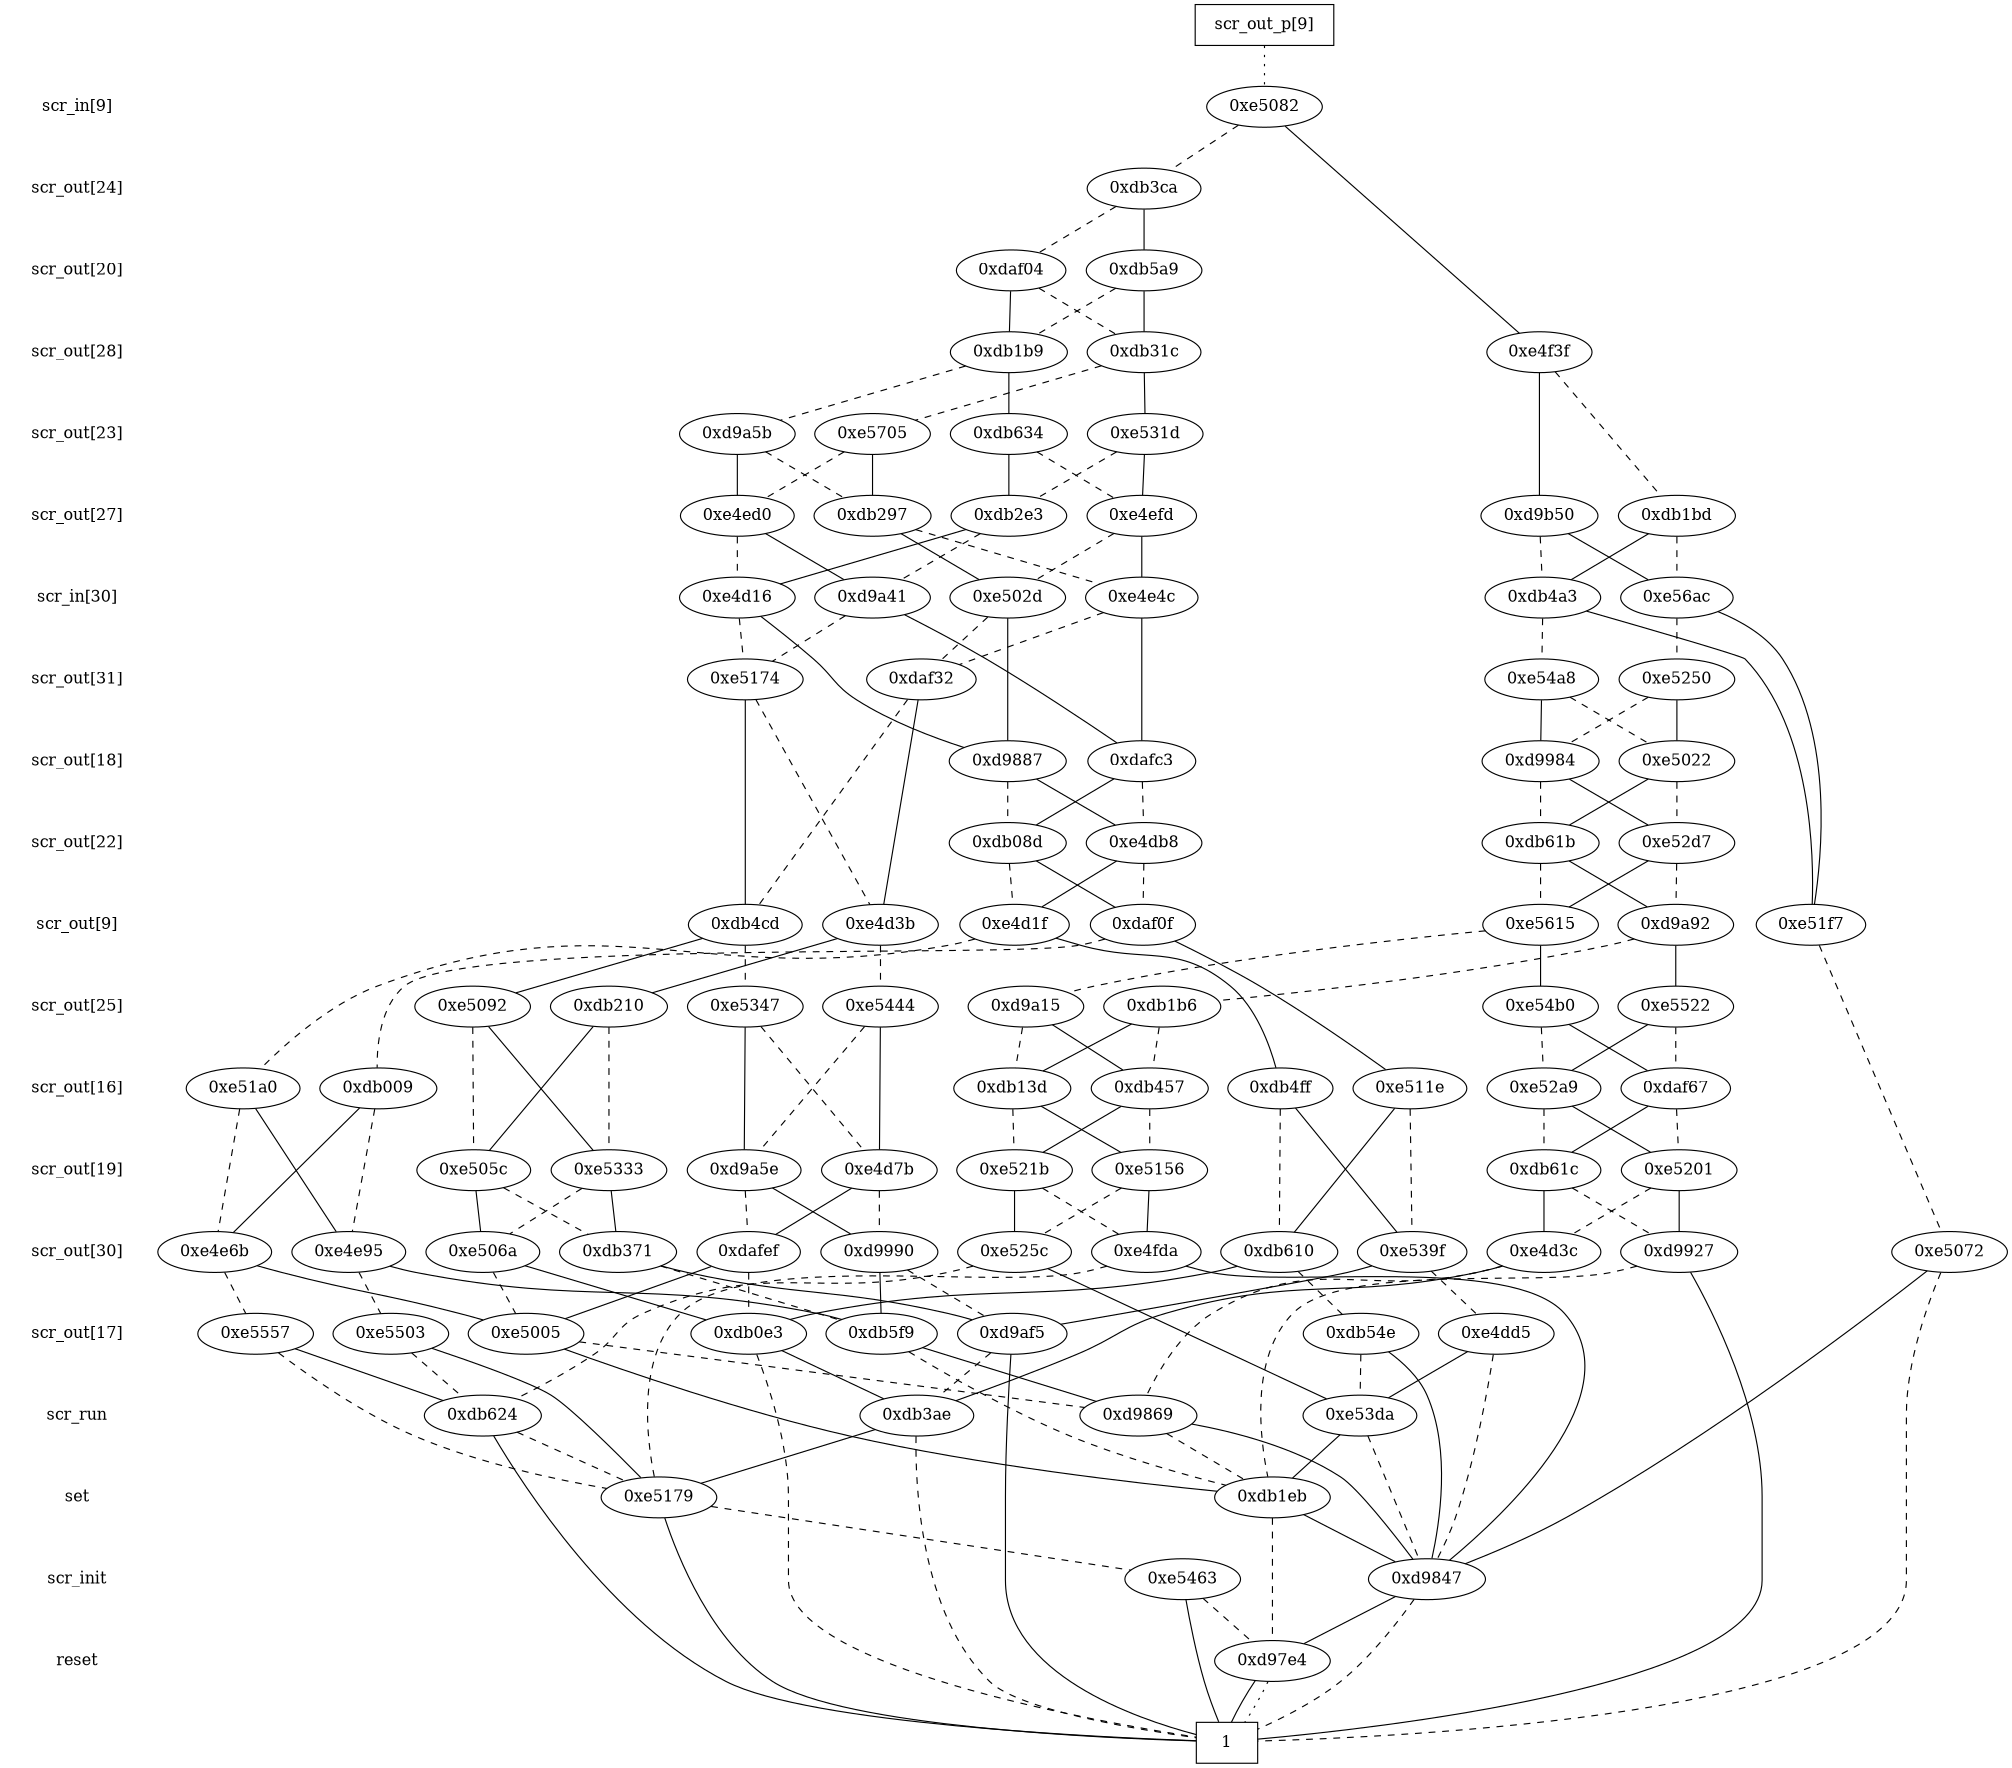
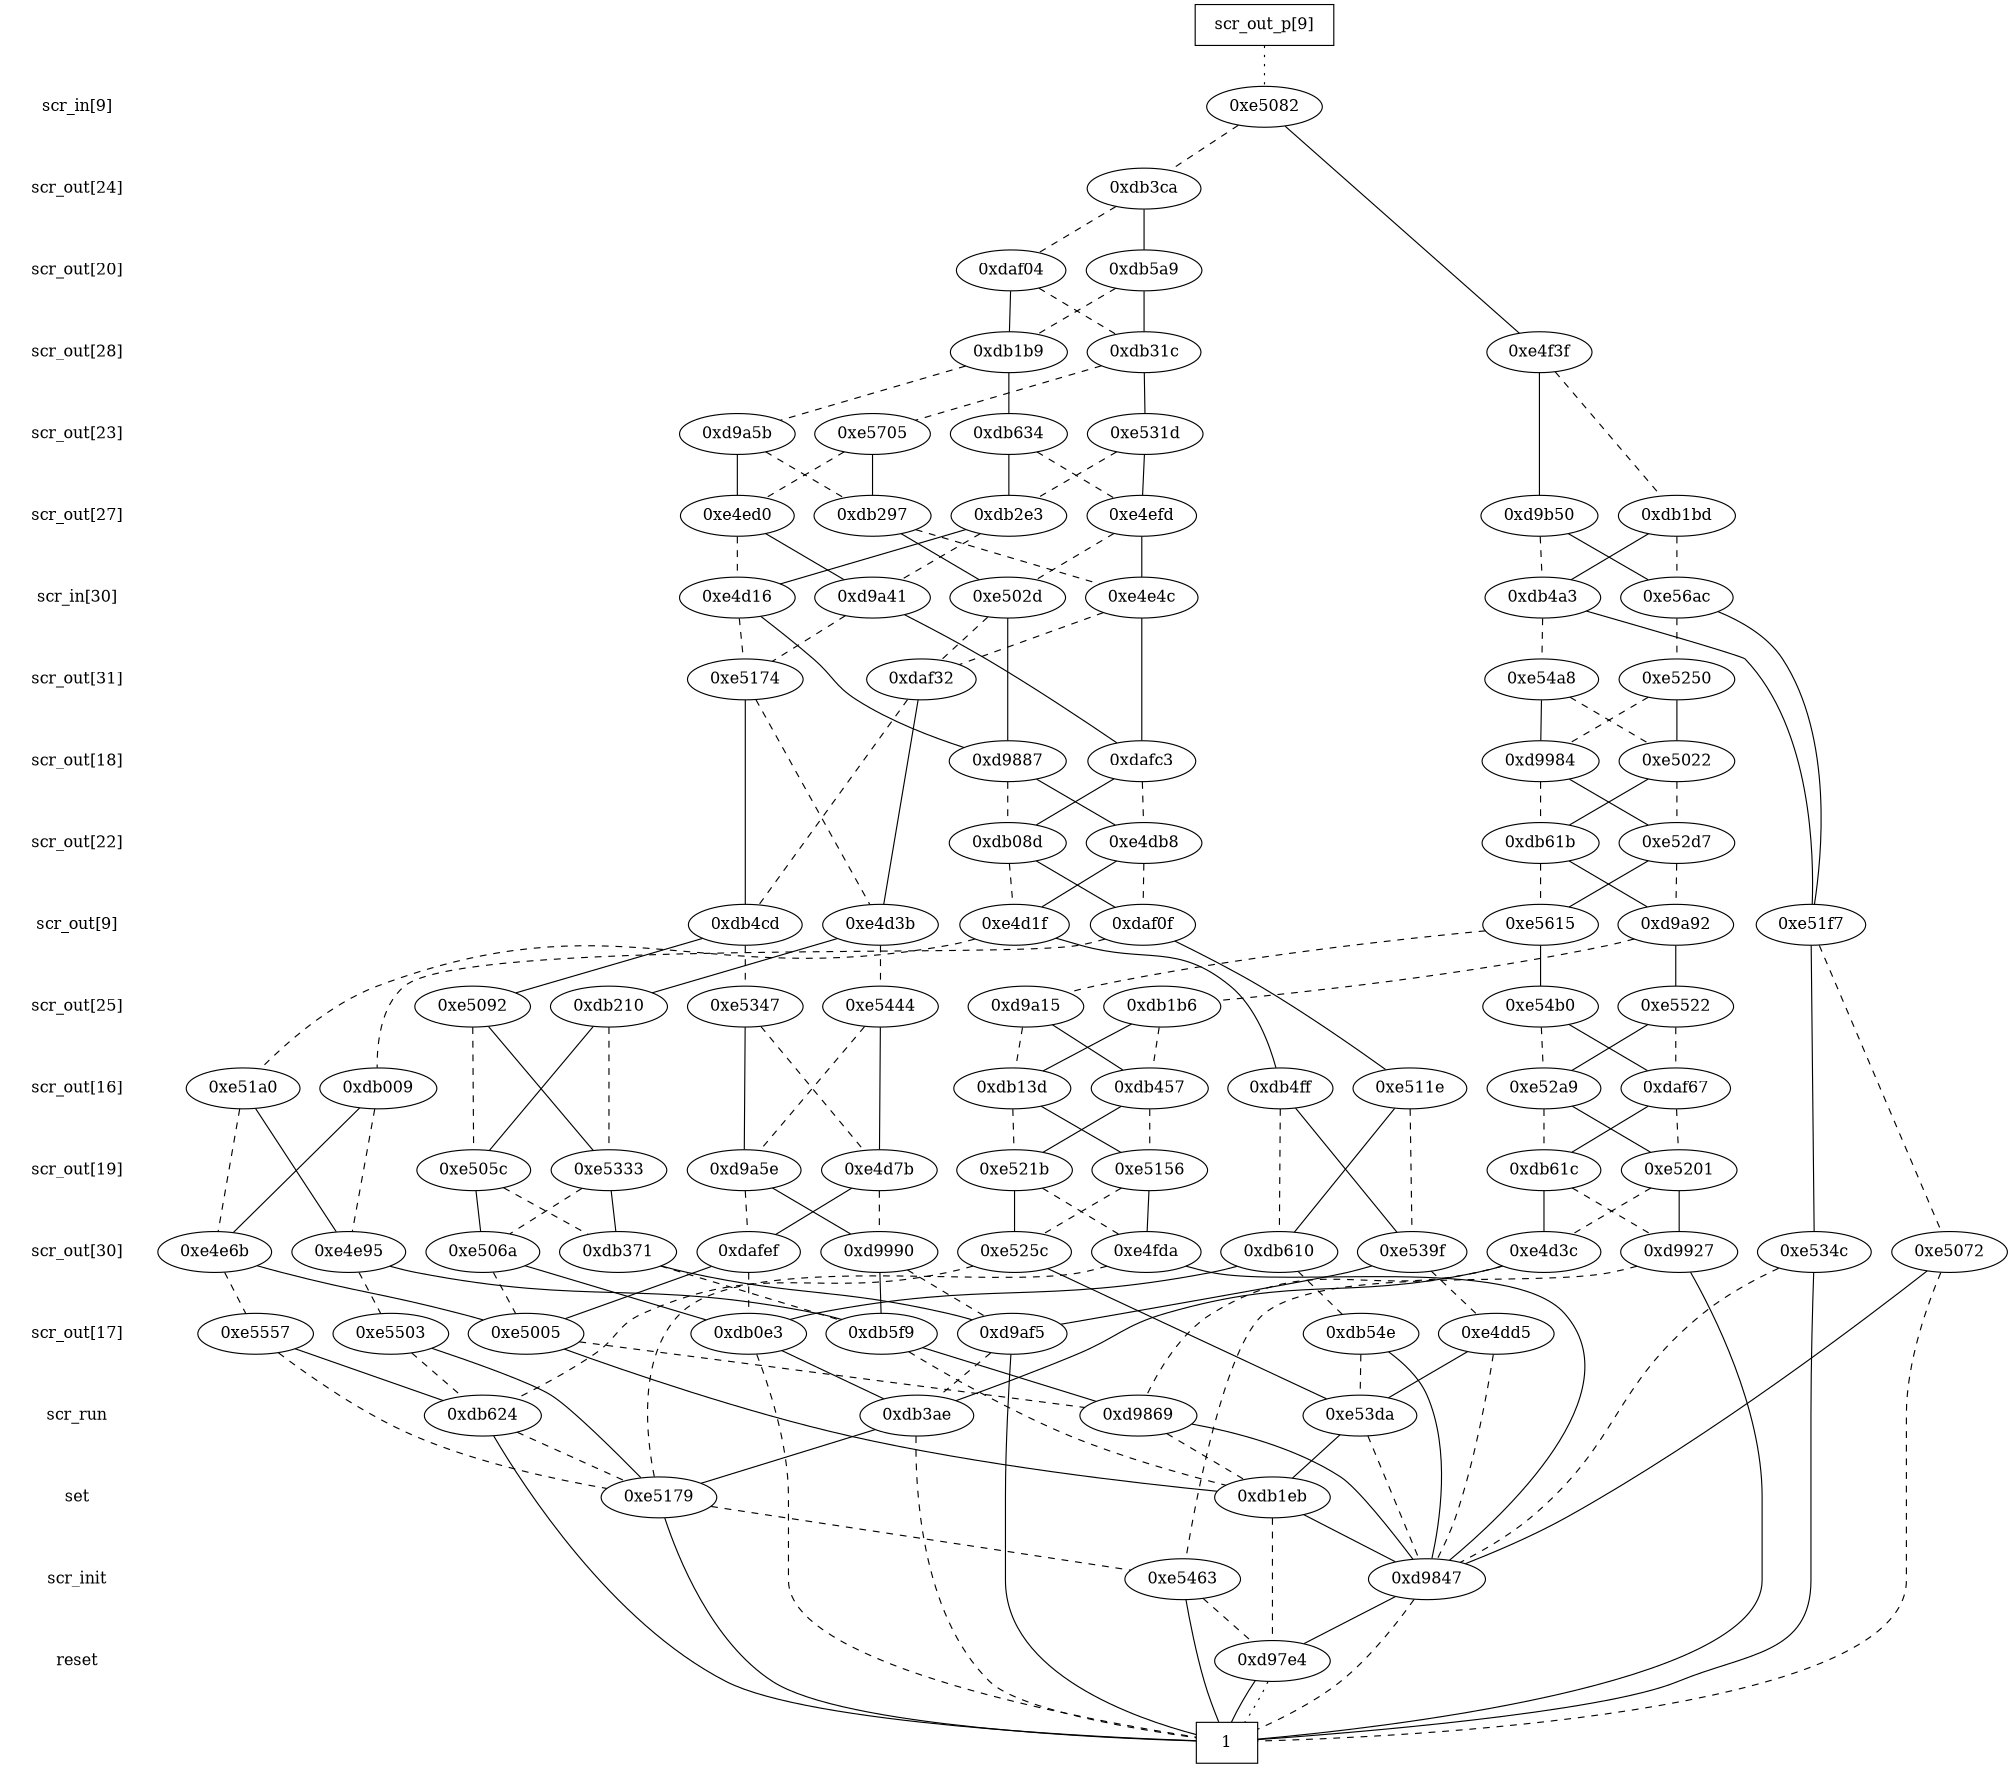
node "0xe534c": added
edge "0xd9927" -- "0xdb1eb": now "0xd9927" -- "0xe5463"
